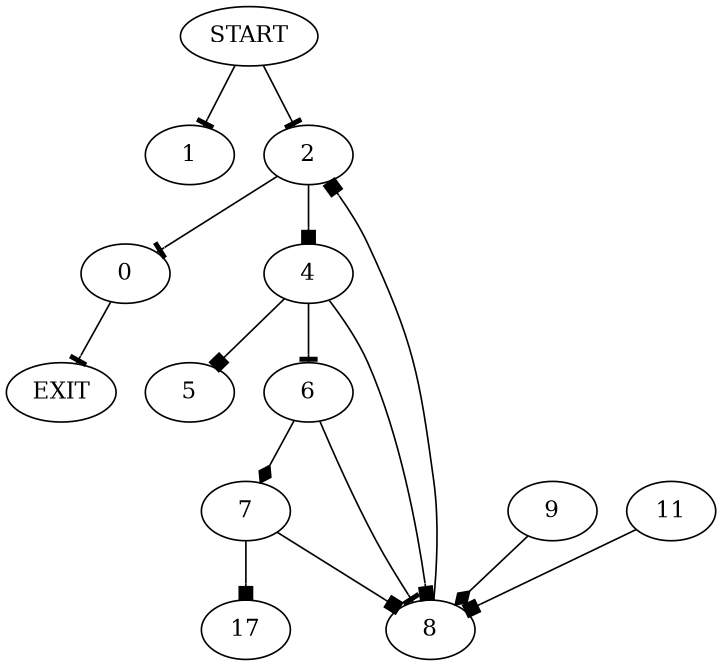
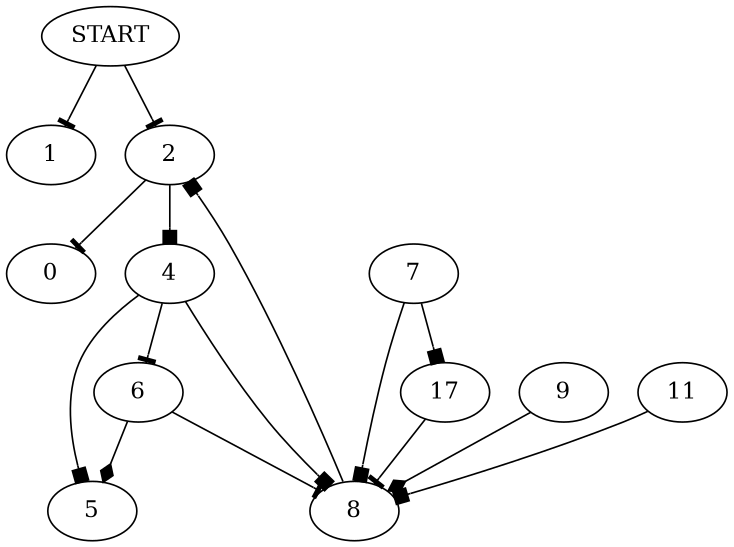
node "EXIT": removed
edge "6" -> "7": now "6" -> "5"
edge "17" -> "8": added
